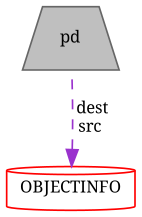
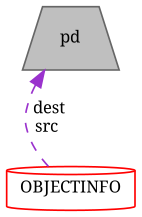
edge "pd" -> "OBJECTINFO": reversed
